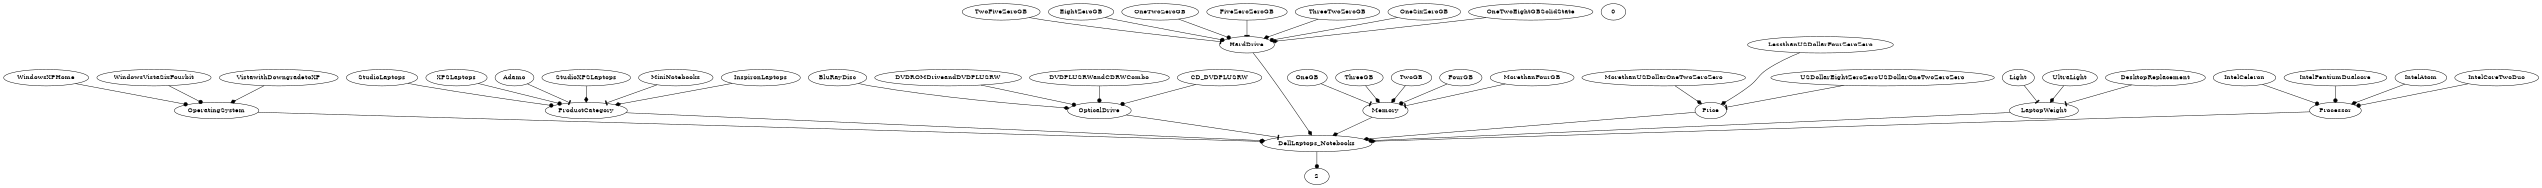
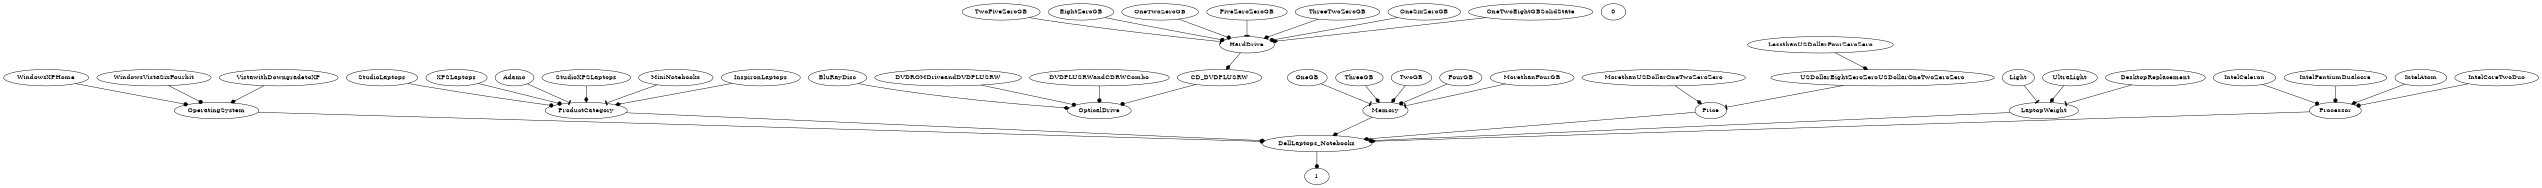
edge "LessthanUSDollarFourZeroZero" -> "Price": now "LessthanUSDollarFourZeroZero" -> "USDollarEightZeroZeroUSDollarOneTwoZeroZero"
edge "HardDrive" -> "DellLaptops_Notebooks": now "HardDrive" -> "CD_DVDPLUSRW"
edge "OpticalDrive" -> "DellLaptops_Notebooks": removed
node "2": label "2" -> "1"
